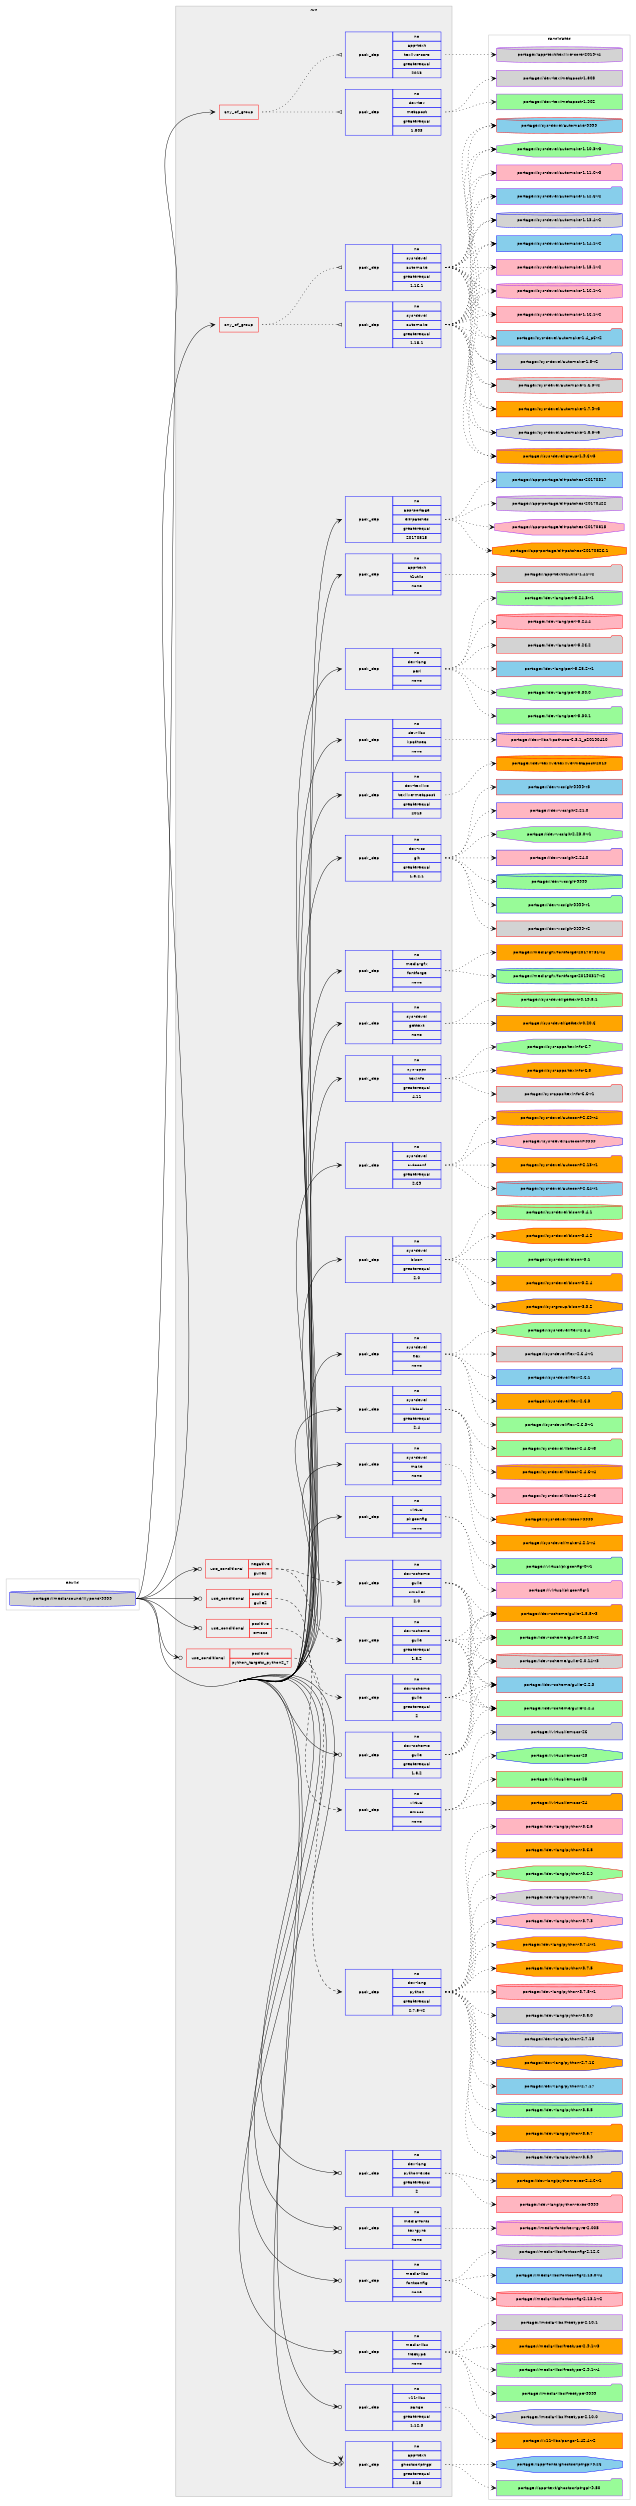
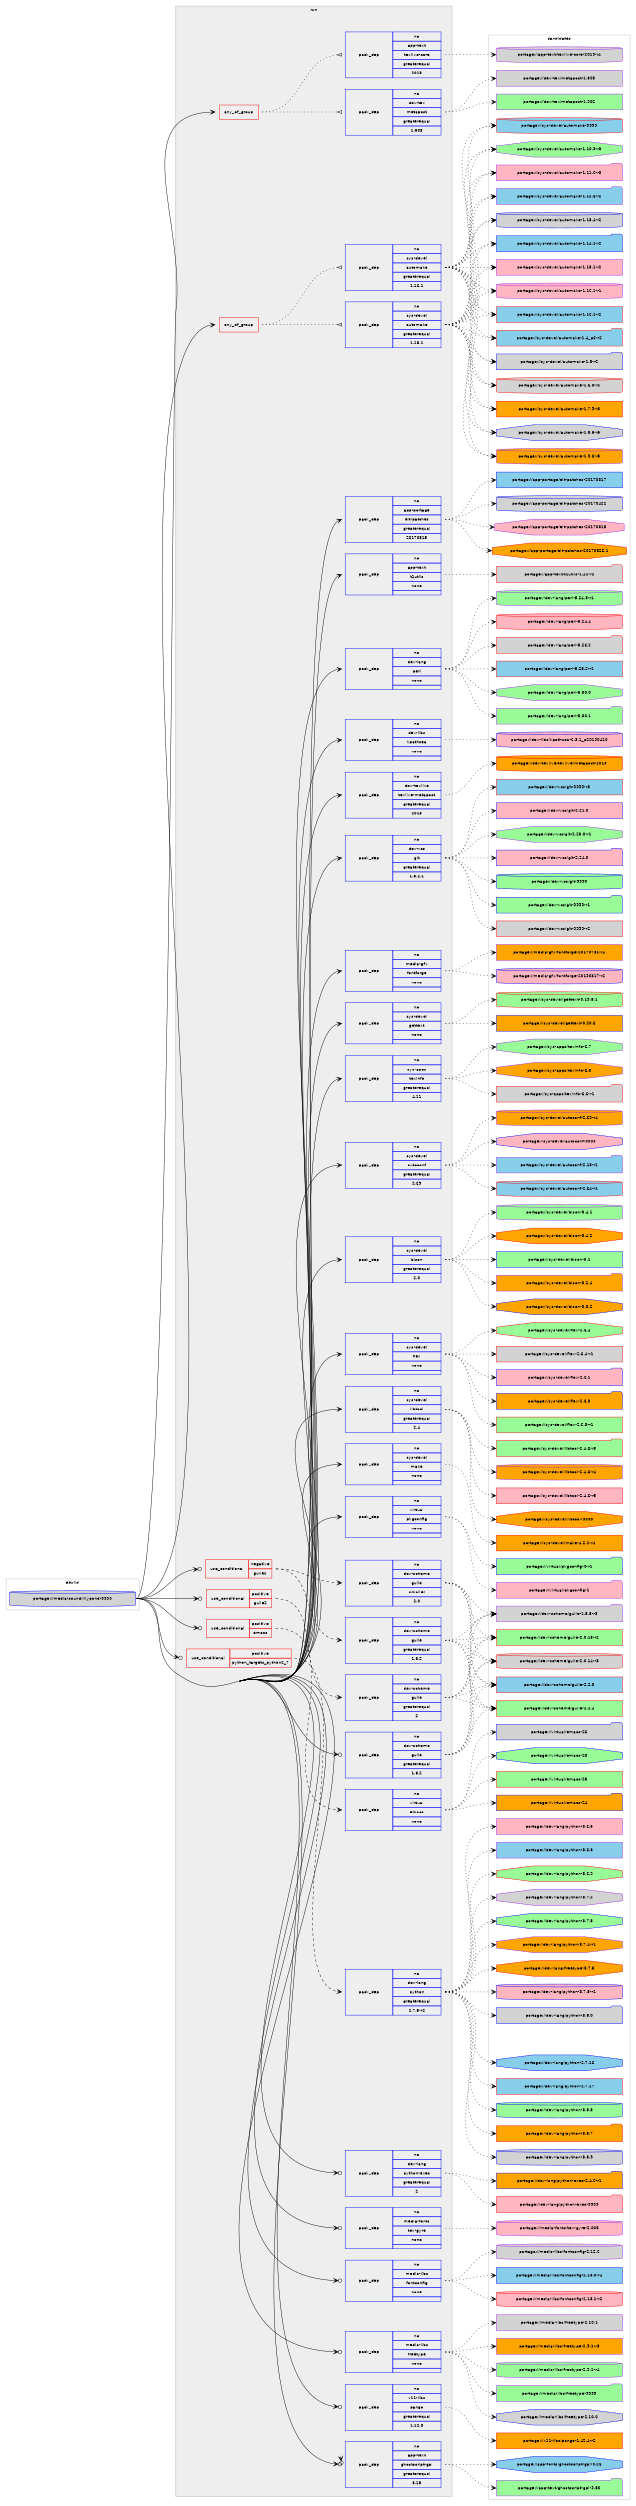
node "portage://sys-devel/automake-1.16.1-r2": fillcolor lightpink -> skyblue
node "portage://sys-devel/group-1.9.6-r5": label "portage://sys-devel/group-1.9.6-r5" -> "portage://sys-devel/automake-1.9.6-r5"
node "portage://app-portage/elt-patches-20170422": color purple -> blue
node "portage://media-gfx/fontforge-20190317-r2": fillcolor palegreen -> lightpink
node "portage://sys-devel/autoconf-2.13-r1": fillcolor orange -> skyblue
node "portage://sys-devel/bison-3.4.1": color red -> purple
node "portage://sys-group/bison-3.3.2": label "portage://sys-group/bison-3.3.2" -> "portage://sys-devel/bison-3.3.2"
node "portage://sys-devel/flex-2.6.1": fillcolor skyblue -> lightpink
node "portage://dev-scheme/guile-1.8.8-r3": fillcolor orange -> lightgrey
node "portage://dev-lang/python-3.6.8": fillcolor orange -> skyblue
node "portage://dev-lang/python-3.7.3": fillcolor lightpink -> palegreen
node "portage://dev-lang/python-3.7.5": label "portage://dev-lang/python-3.7.5" -> "portage://dev-lang/freetype-3.7.5"
node "portage://dev-lang/python-3.7.5-r1": color red -> blue
node "portage://dev-lang/python-2.7.15": removed
node "portage://dev-lang/python-2.7.16": fillcolor orange -> skyblue
